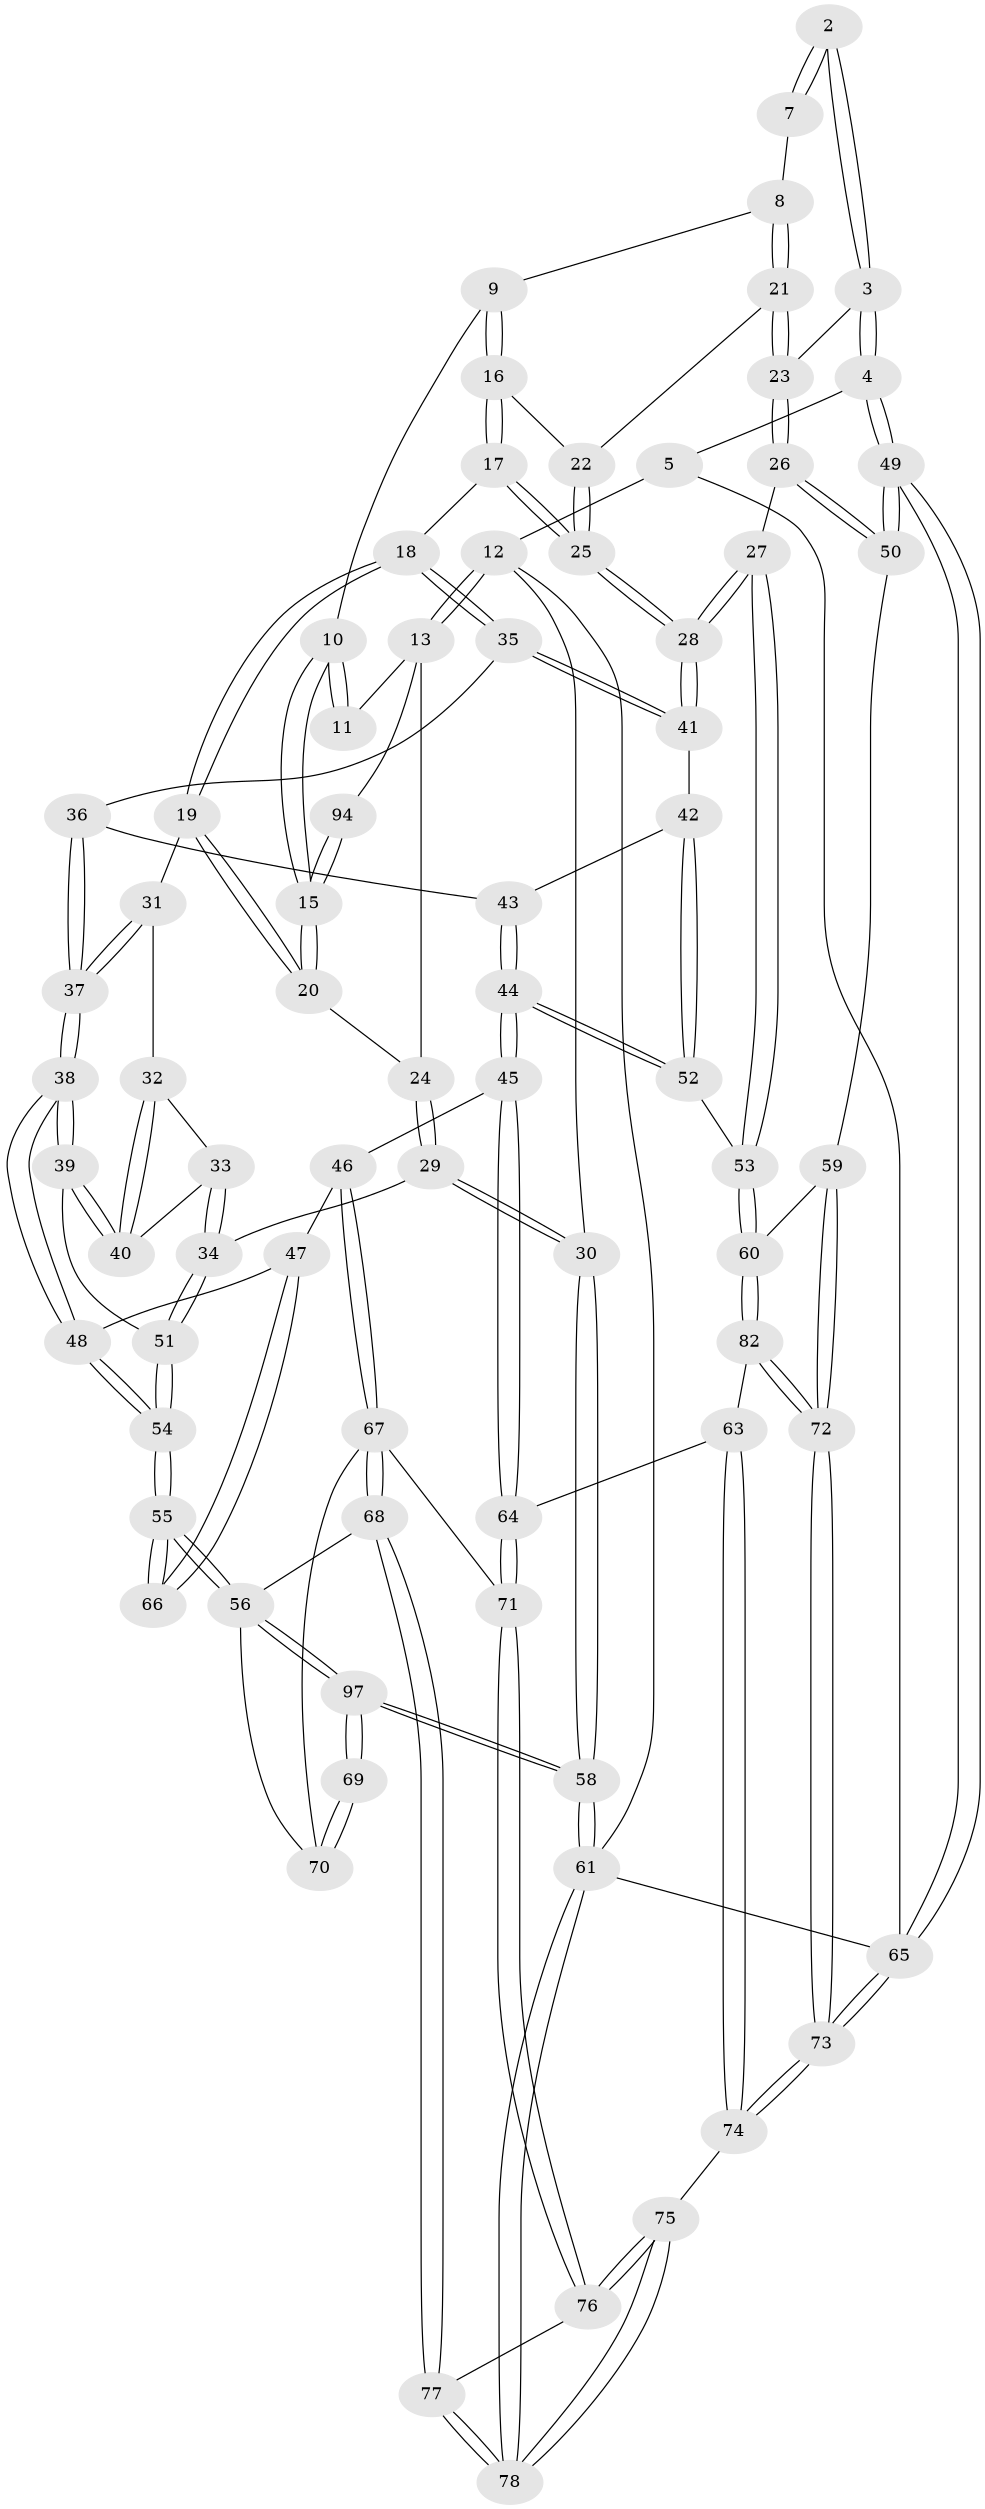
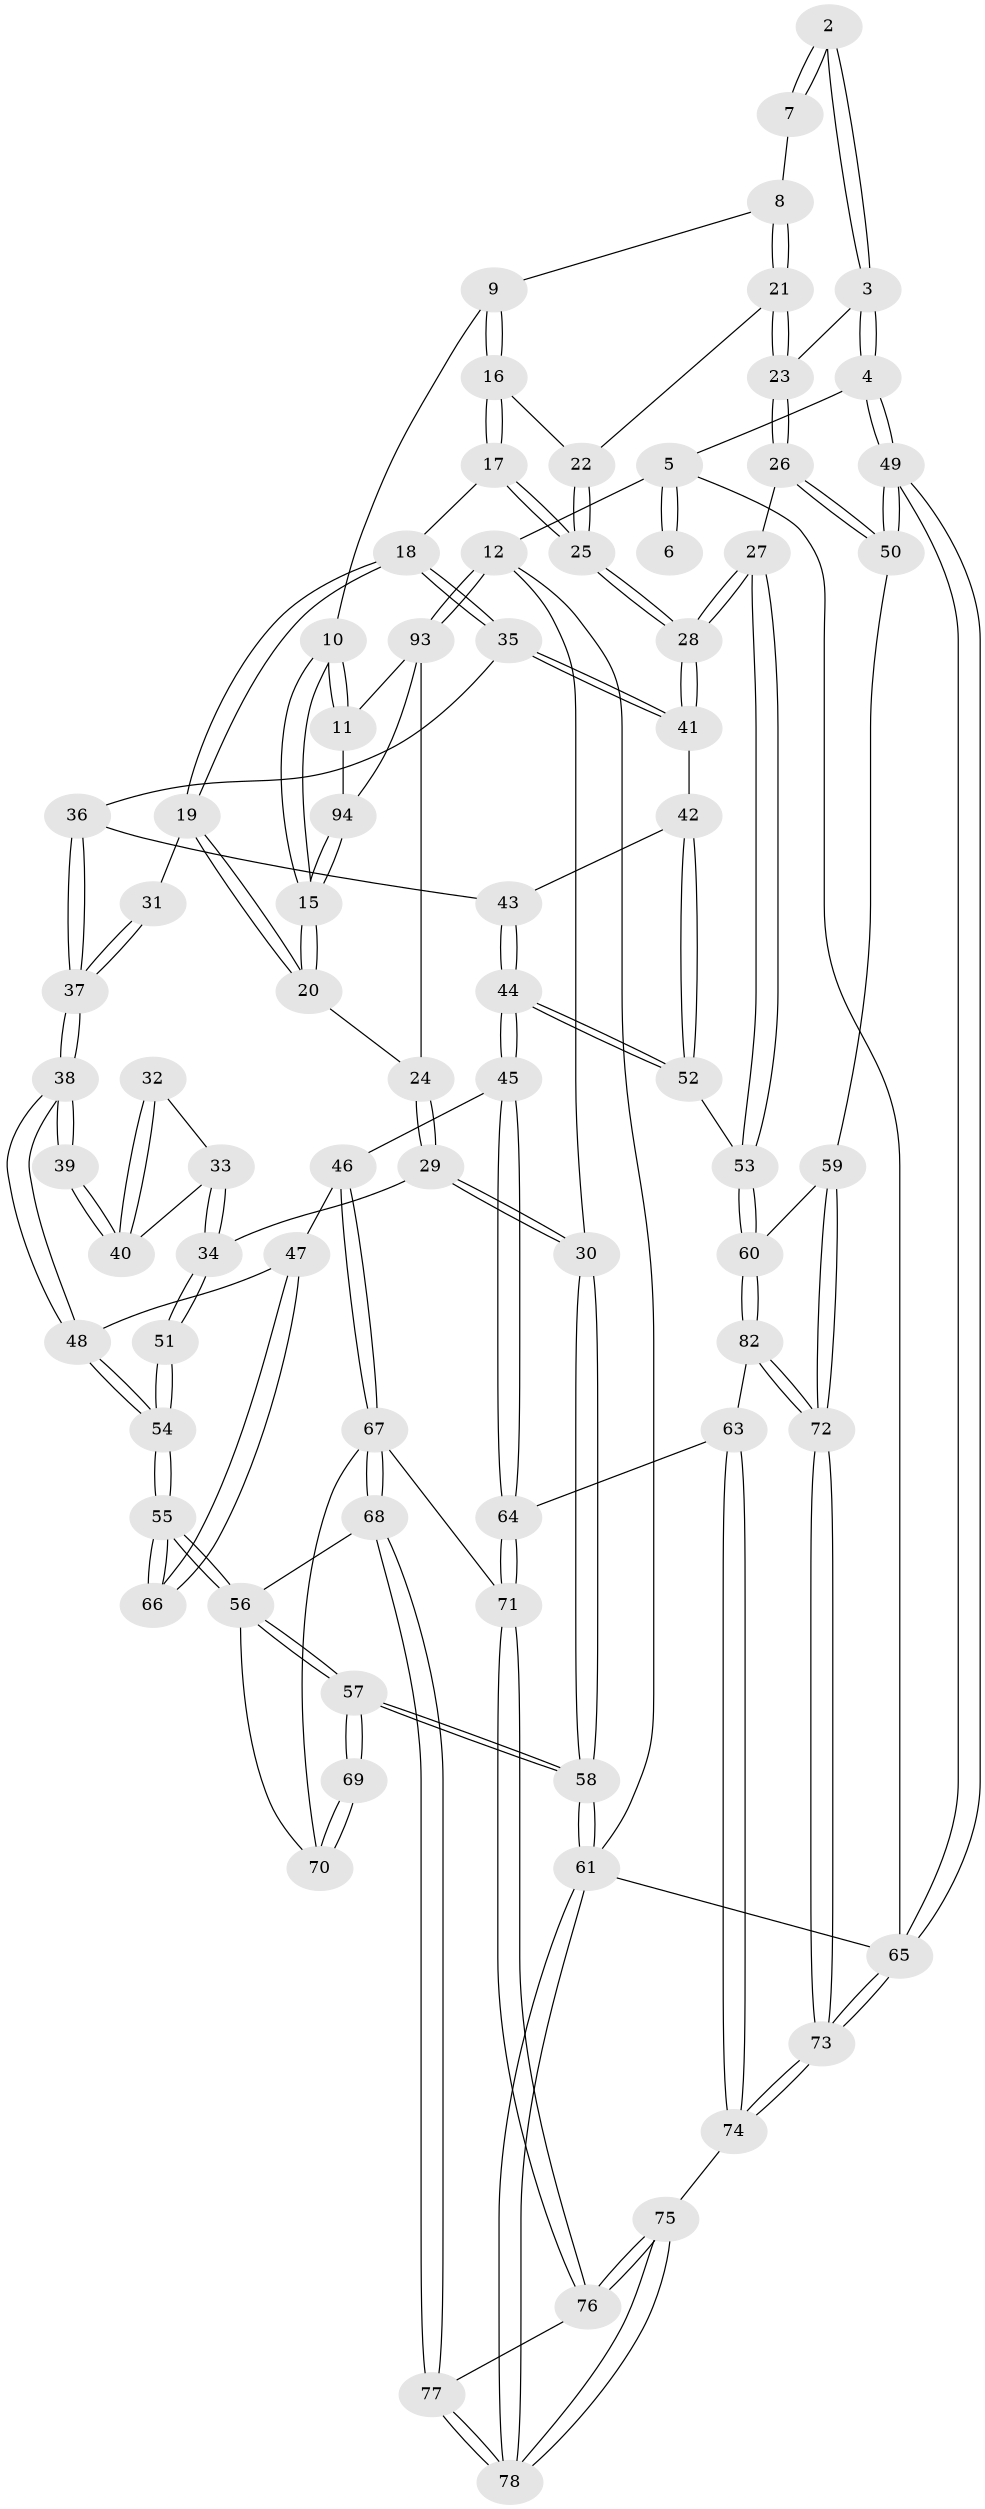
node "6": added
node "13": label "13" -> "93"
edge "11" -- "94": added
edge "31" -- "32": removed
edge "39" -- "51": removed
node "97": label "97" -> "57"
